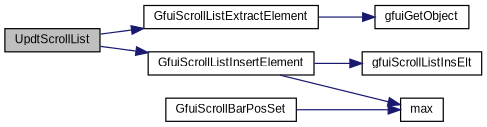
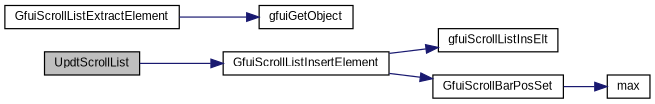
edge "UpdtScrollList" -> "GfuiScrollListExtractElement": removed
edge "GfuiScrollListInsertElement" -> "max": now "GfuiScrollListInsertElement" -> "GfuiScrollBarPosSet"
